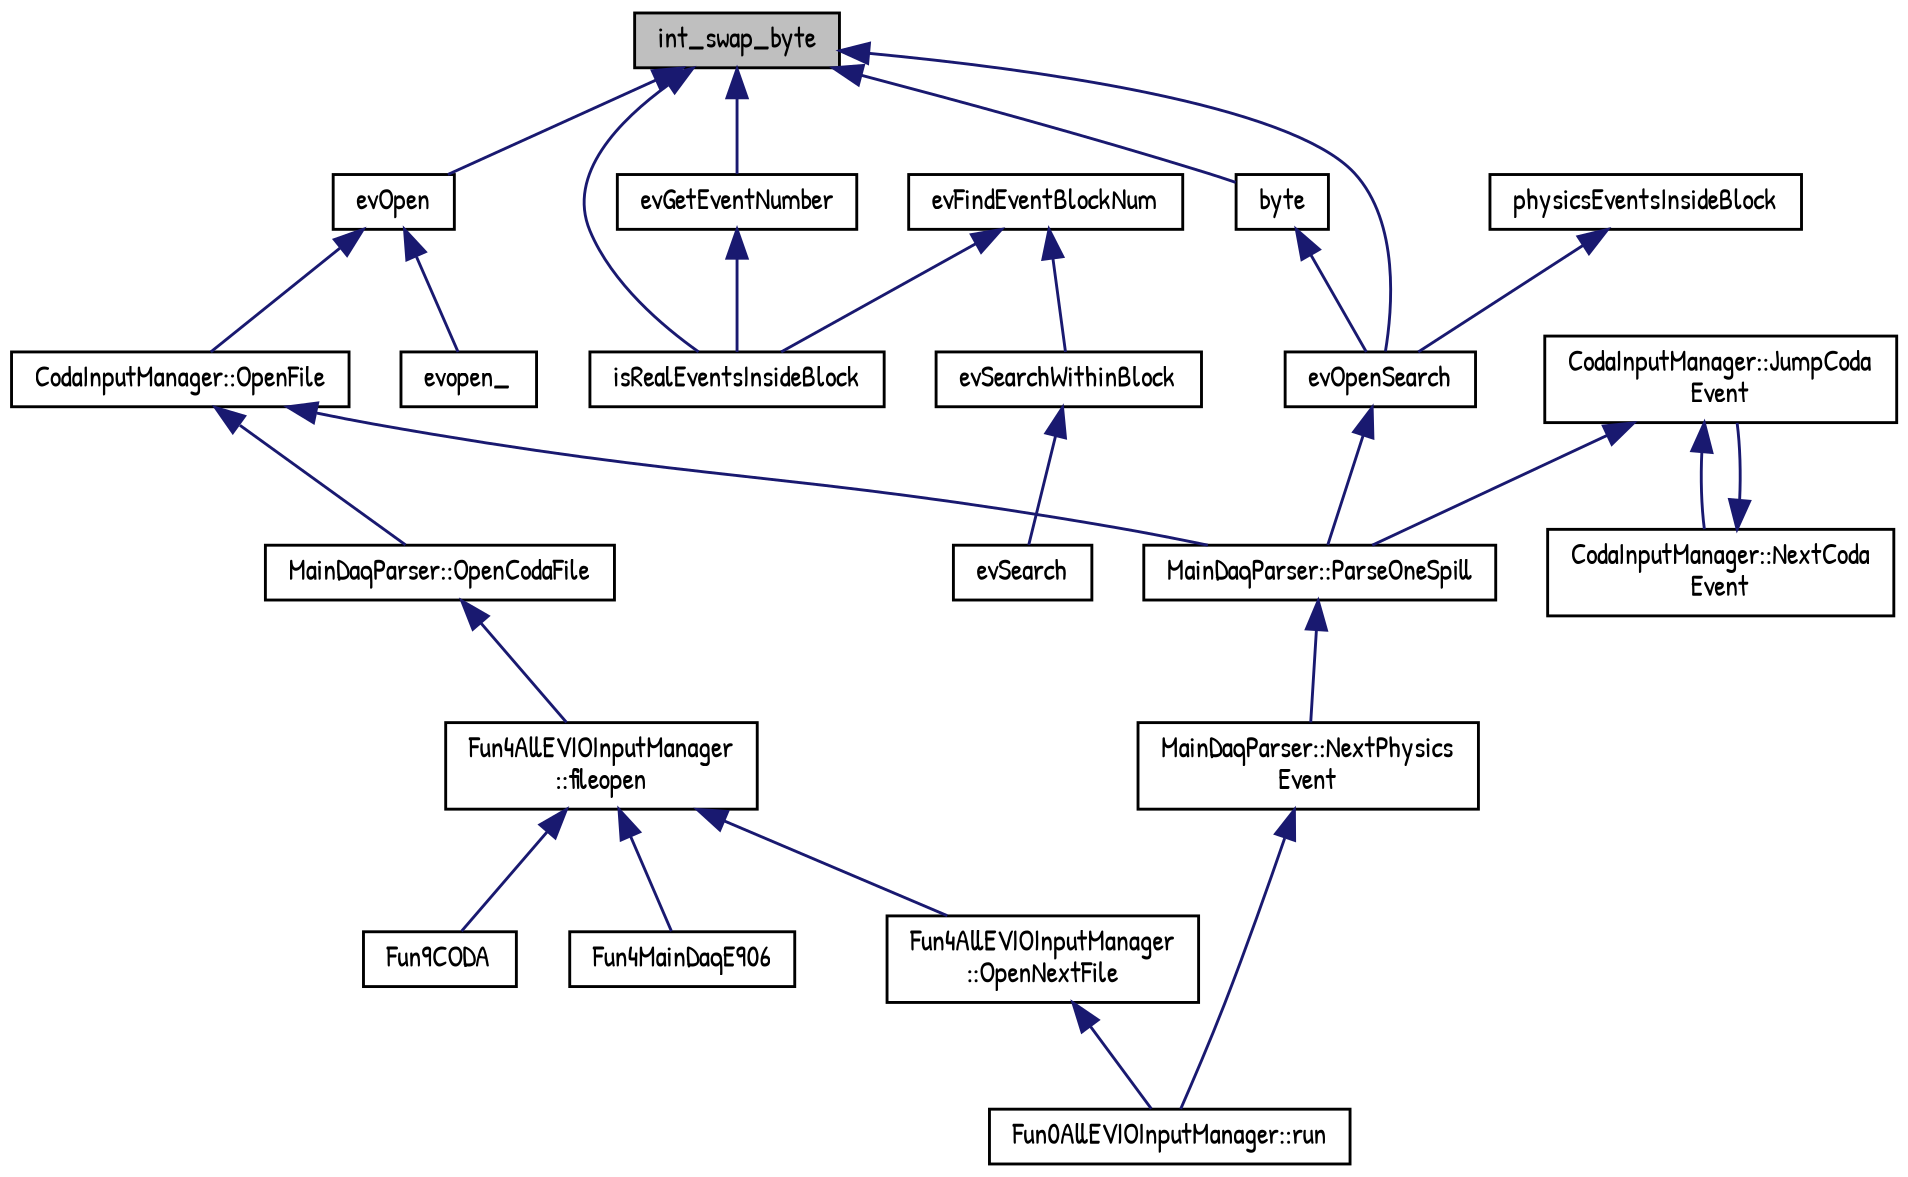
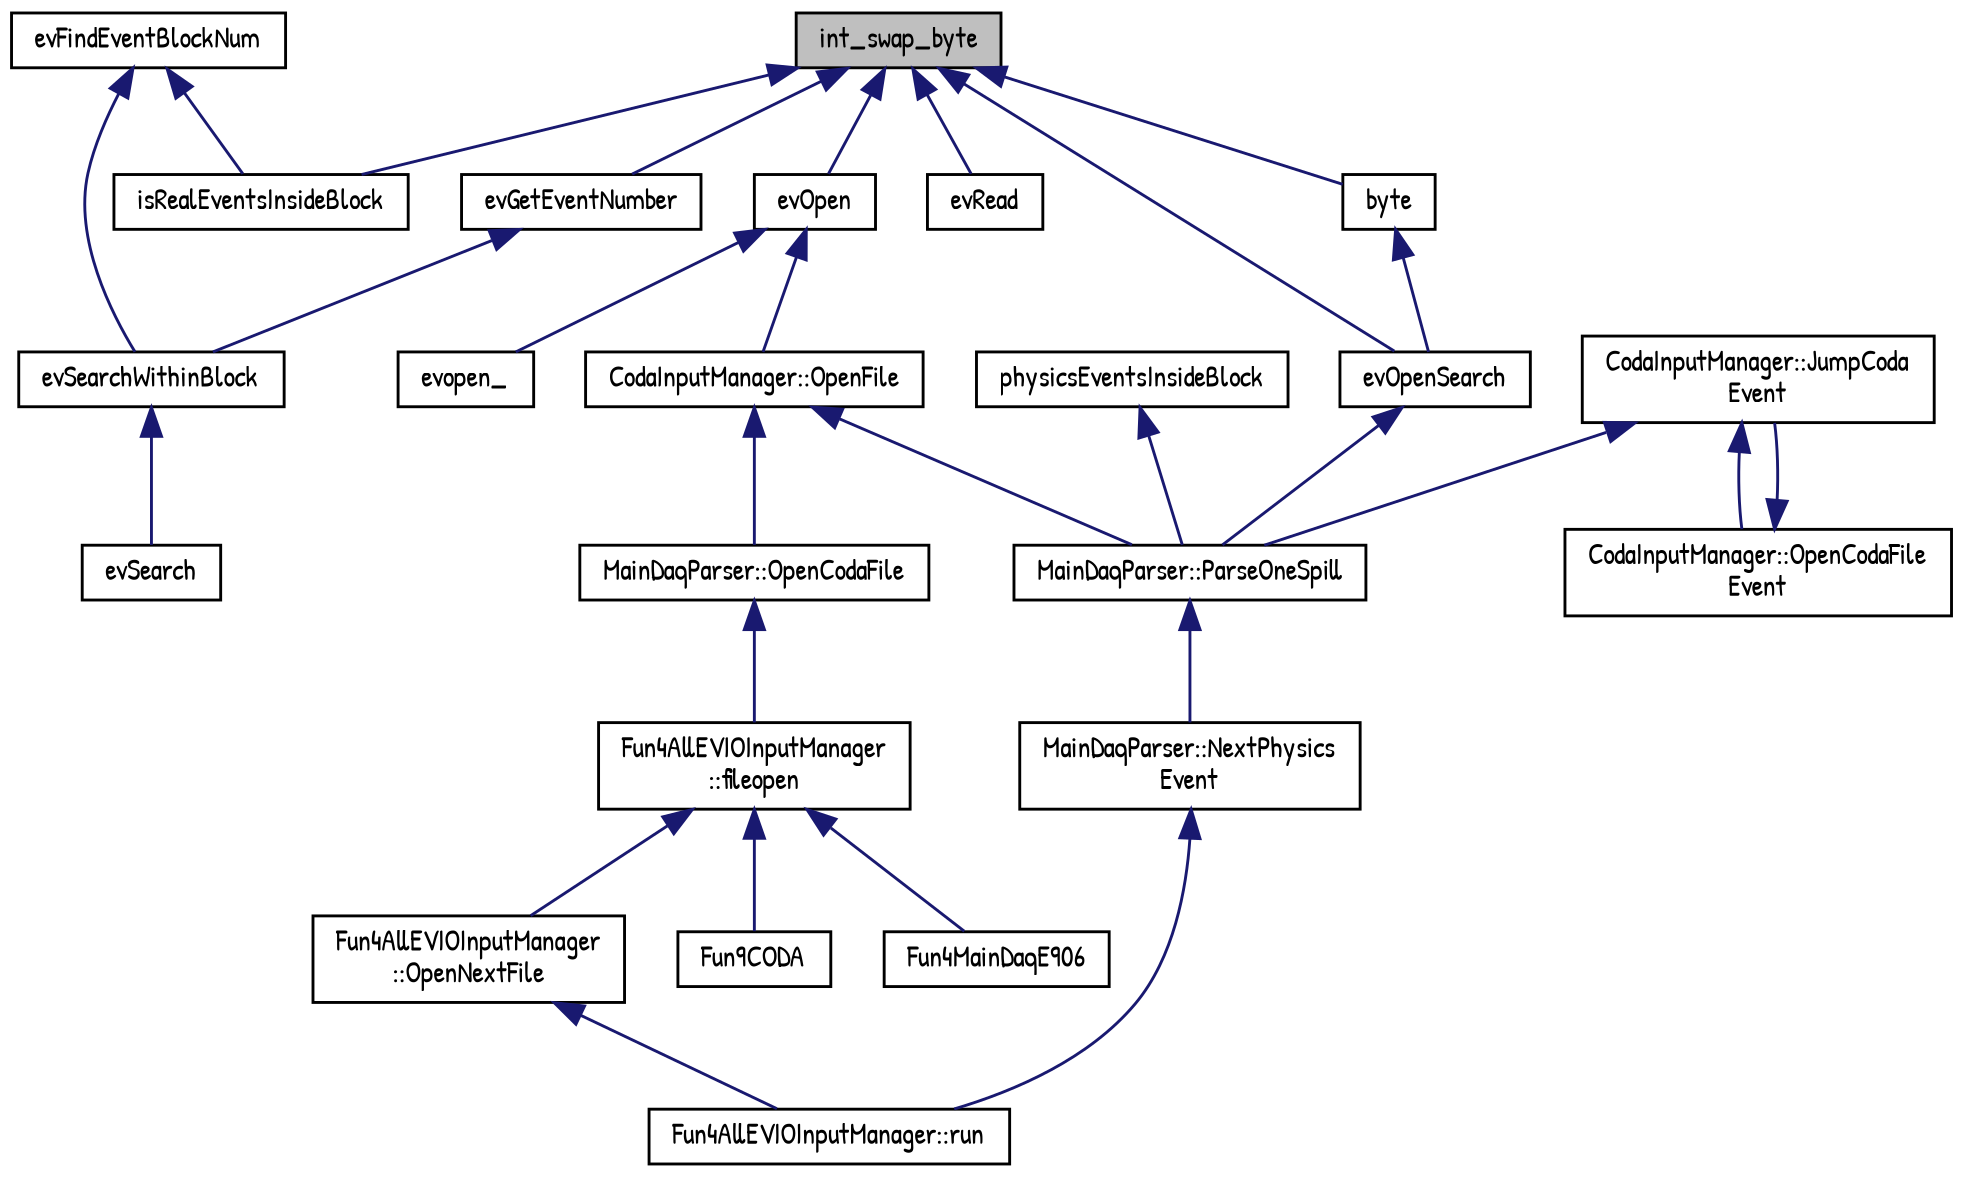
node "evRead": added
edge "evOpenSearch" -> "physicsEventsInsideBlock": now "MainDaqParser::ParseOneSpill" -> "physicsEventsInsideBlock"
edge "isRealEventsInsideBlock" -> "evGetEventNumber": now "evSearchWithinBlock" -> "evGetEventNumber"
node "CodaInputManager::NextCoda Event": label "CodaInputManager::NextCoda Event" -> "CodaInputManager::OpenCodaFile Event"
node "Fun0AllEVIOInputManager::run": label "Fun0AllEVIOInputManager::run" -> "Fun4AllEVIOInputManager::run"
